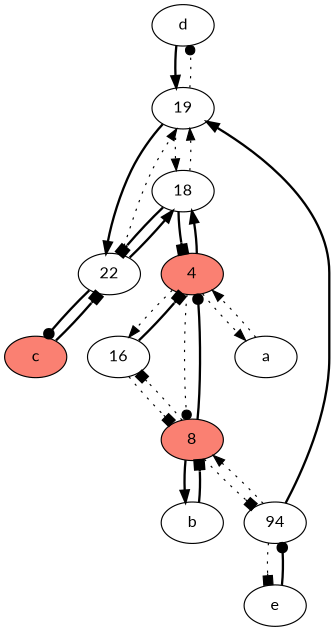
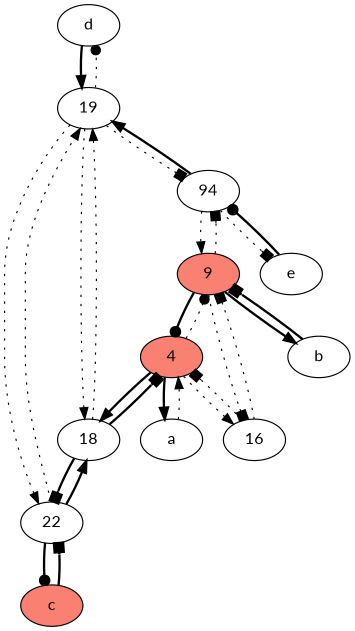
edge "19" -> "94": added
edge "19" -> "22": style bold -> dotted
edge "4" -> "a": style dotted -> bold
edge "16" -> "4": style bold -> dotted
node "8": label "8" -> "9"
